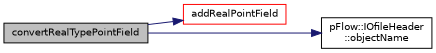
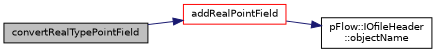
edge "convertRealTypePointField" -> "pFlow::IOfileHeader ::objectName": now "addRealPointField" -> "pFlow::IOfileHeader ::objectName"
